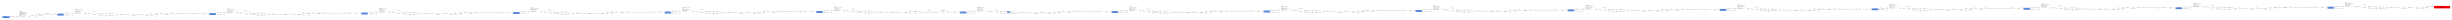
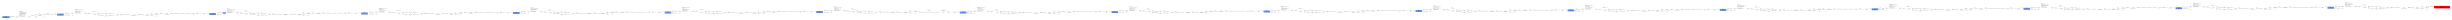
node "2789 @ N31 main": fillcolor cornflowerblue -> white
node "2671 @ N20 main": fillcolor white -> cornflowerblue
